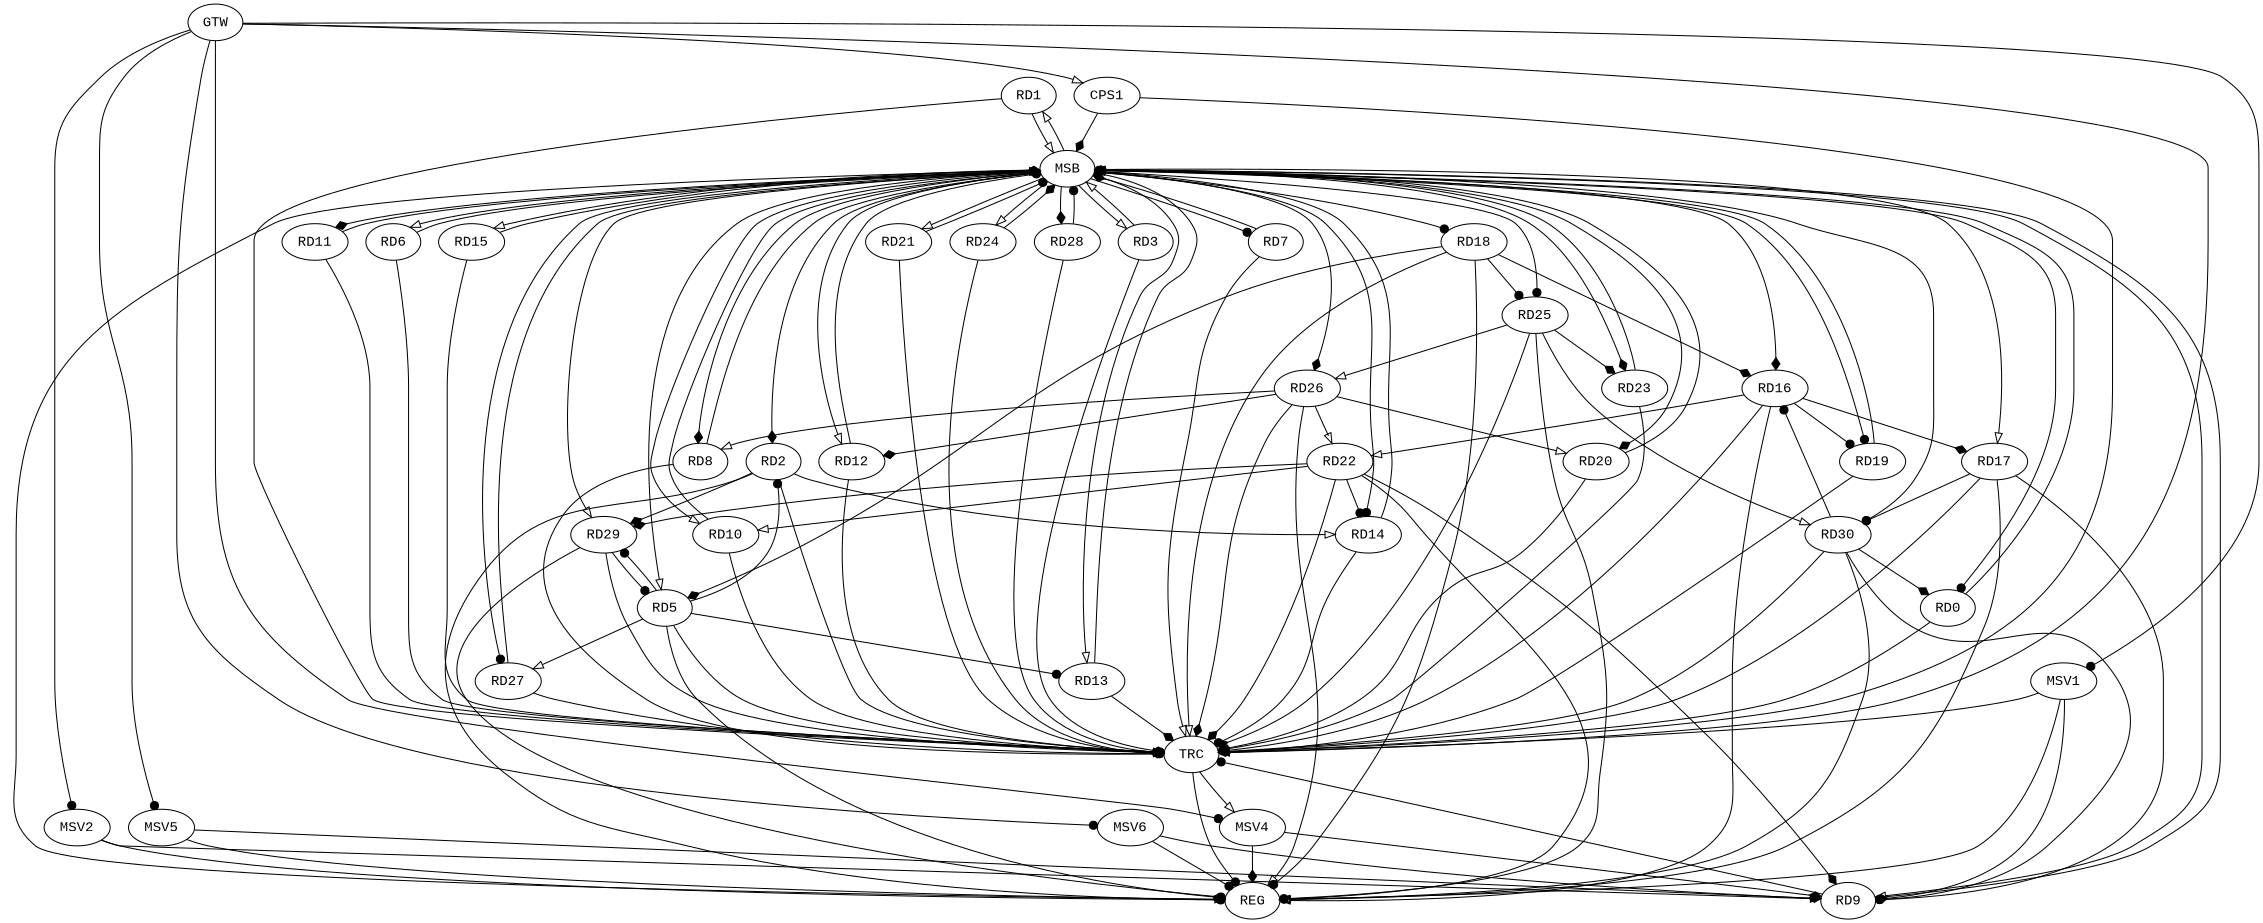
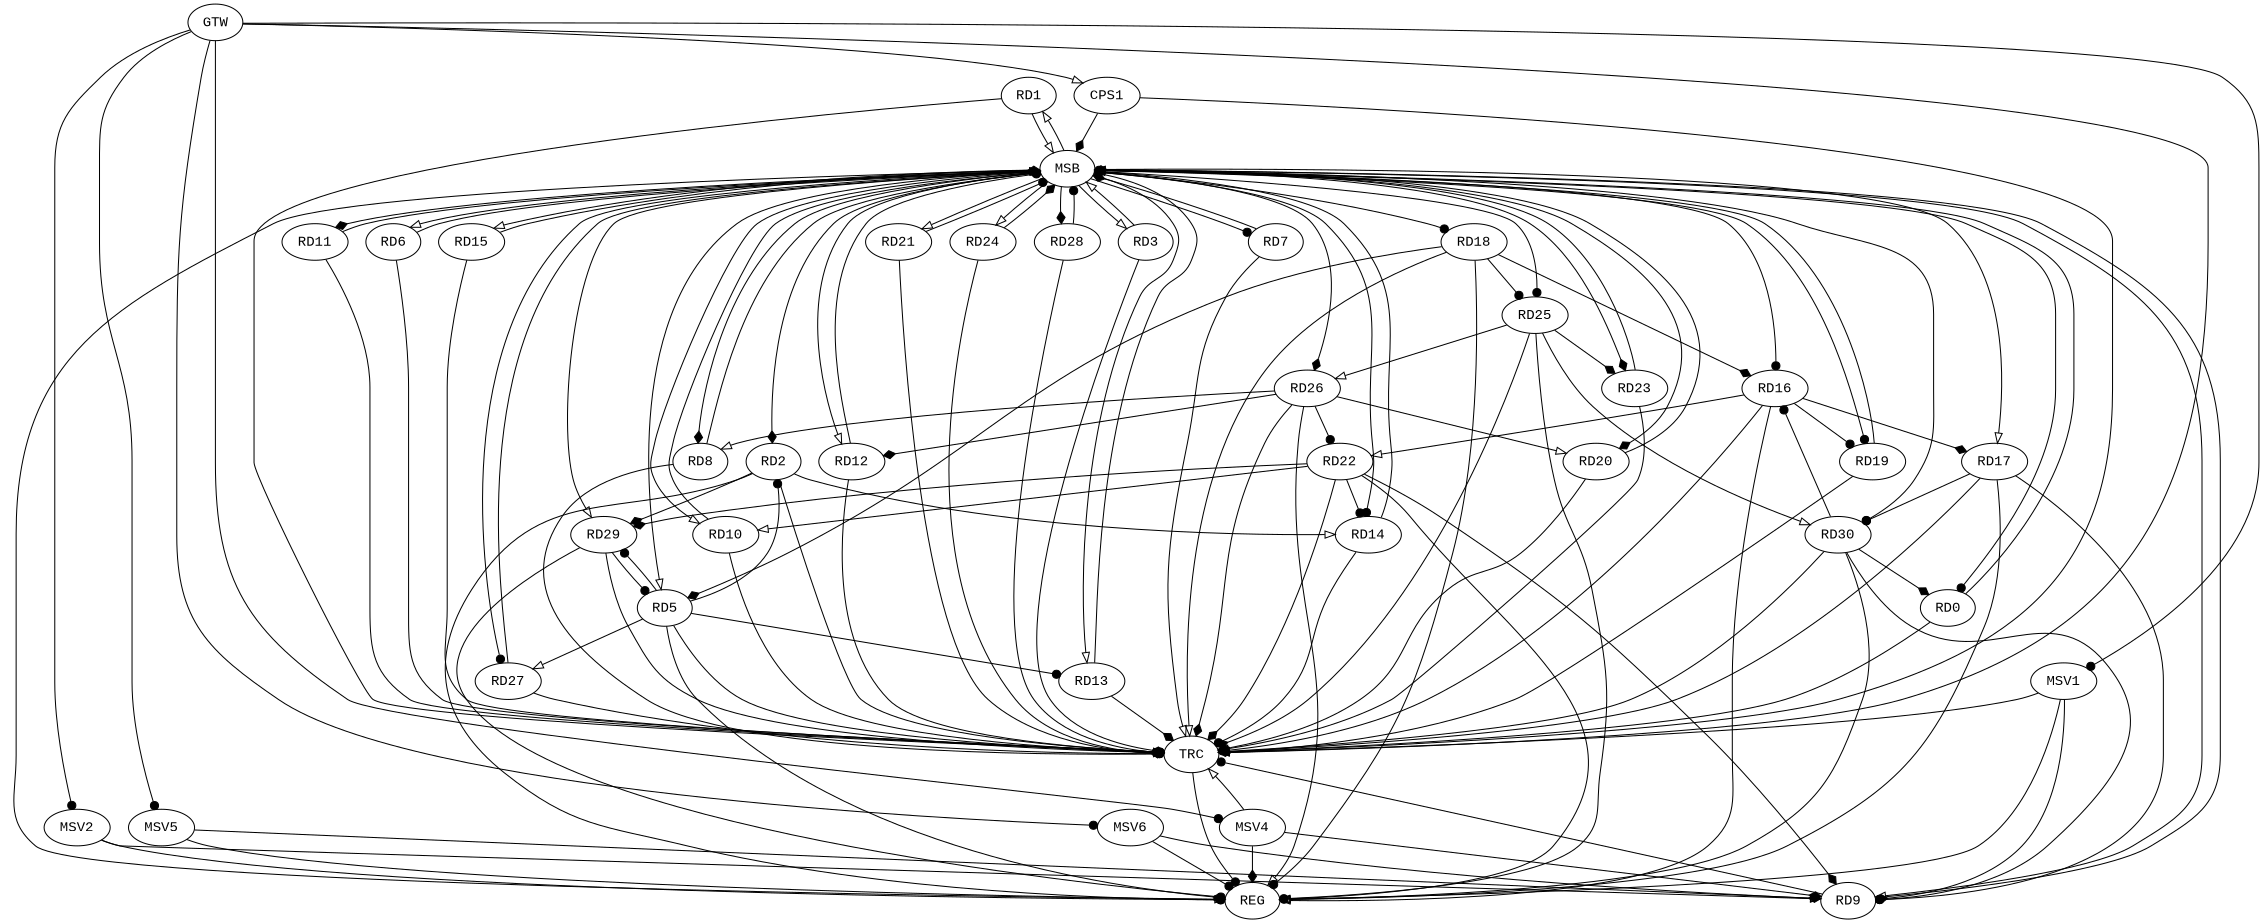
edge "MSB" -> "RD16": arrowhead diamond -> dot
edge "RD26" -> "RD22": arrowhead onormal -> dot
edge "TRC" -> "MSV4": reversed
